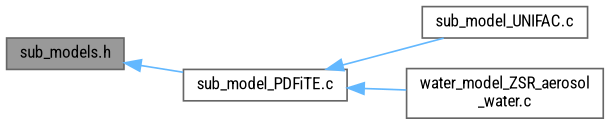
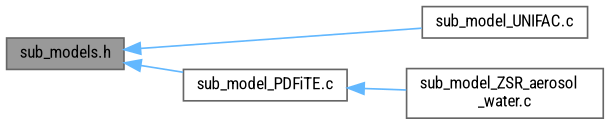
edge "sub_model_UNIFAC.c" -> "sub_model_PDFiTE.c": now "sub_model_UNIFAC.c" -> "sub_models.h"
node "water_model_ZSR_aerosol _water.c": label "water_model_ZSR_aerosol _water.c" -> "sub_model_ZSR_aerosol _water.c"
